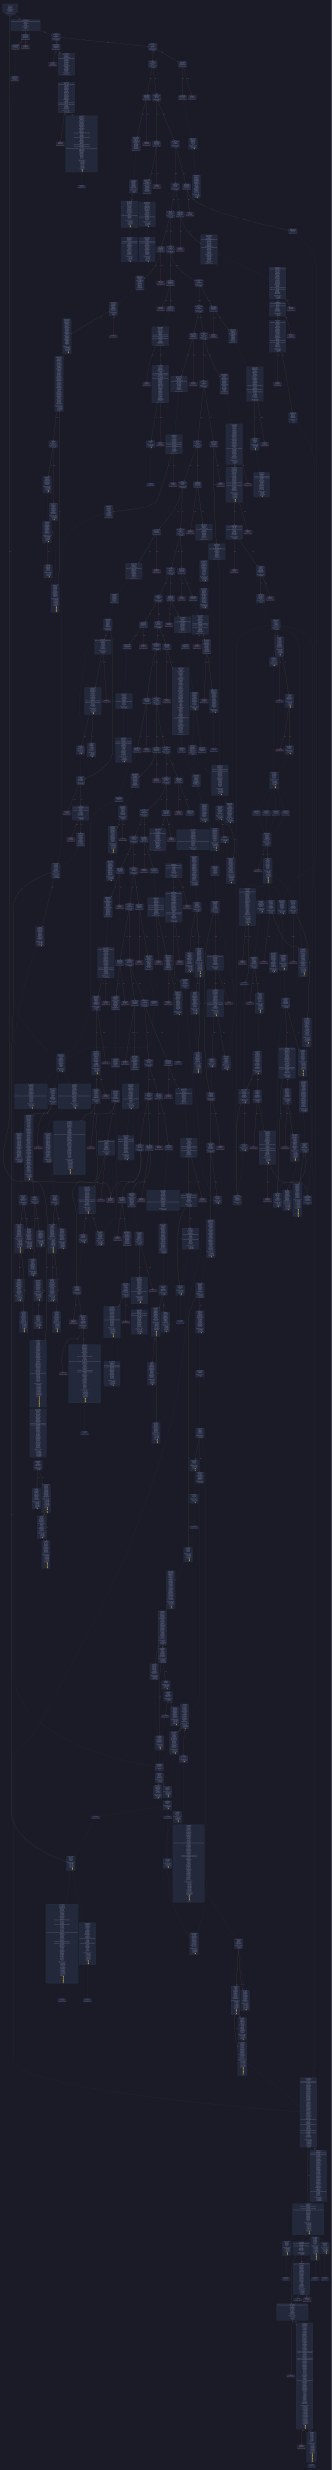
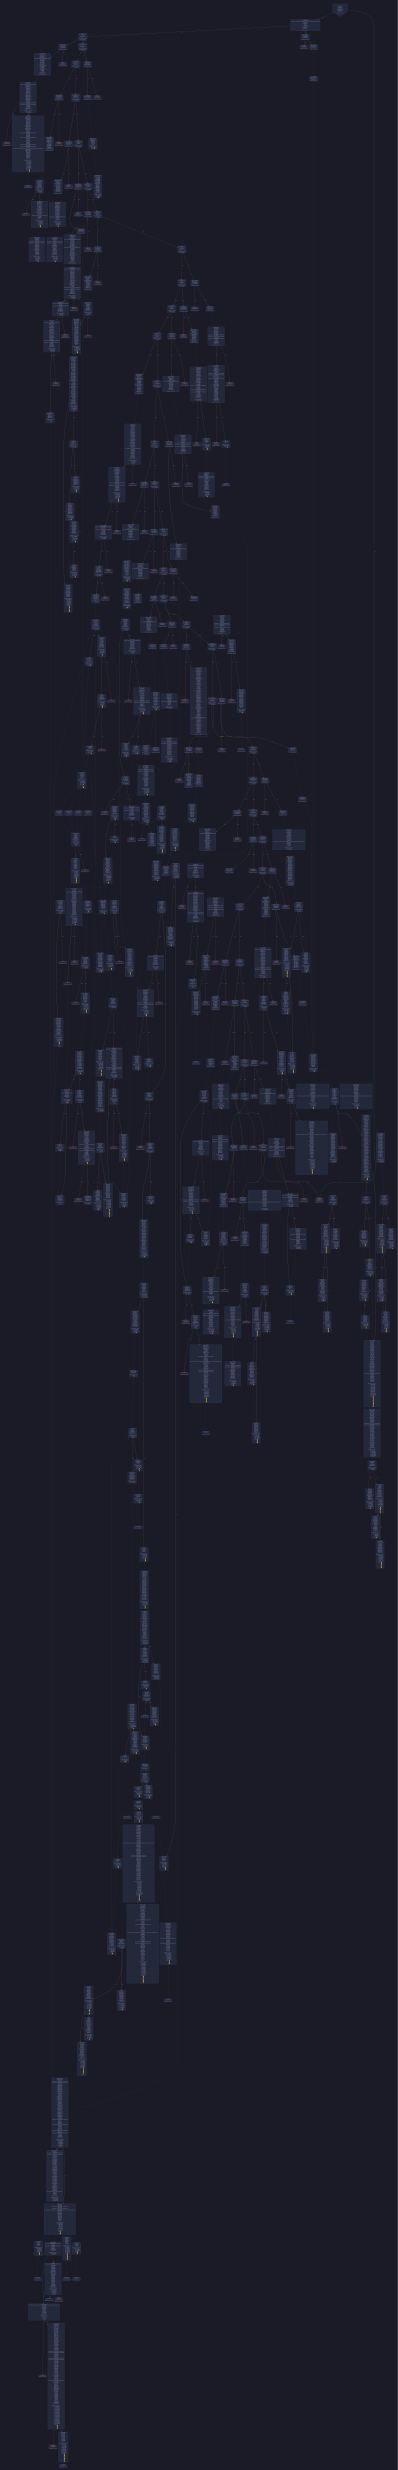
node "[0e0f] INVALID Stack size req: 0, sizeΔ: 0": added
node "[0652] JUMPDEST [0653] STOP Stack size req: 0, sizeΔ: 0": removed
